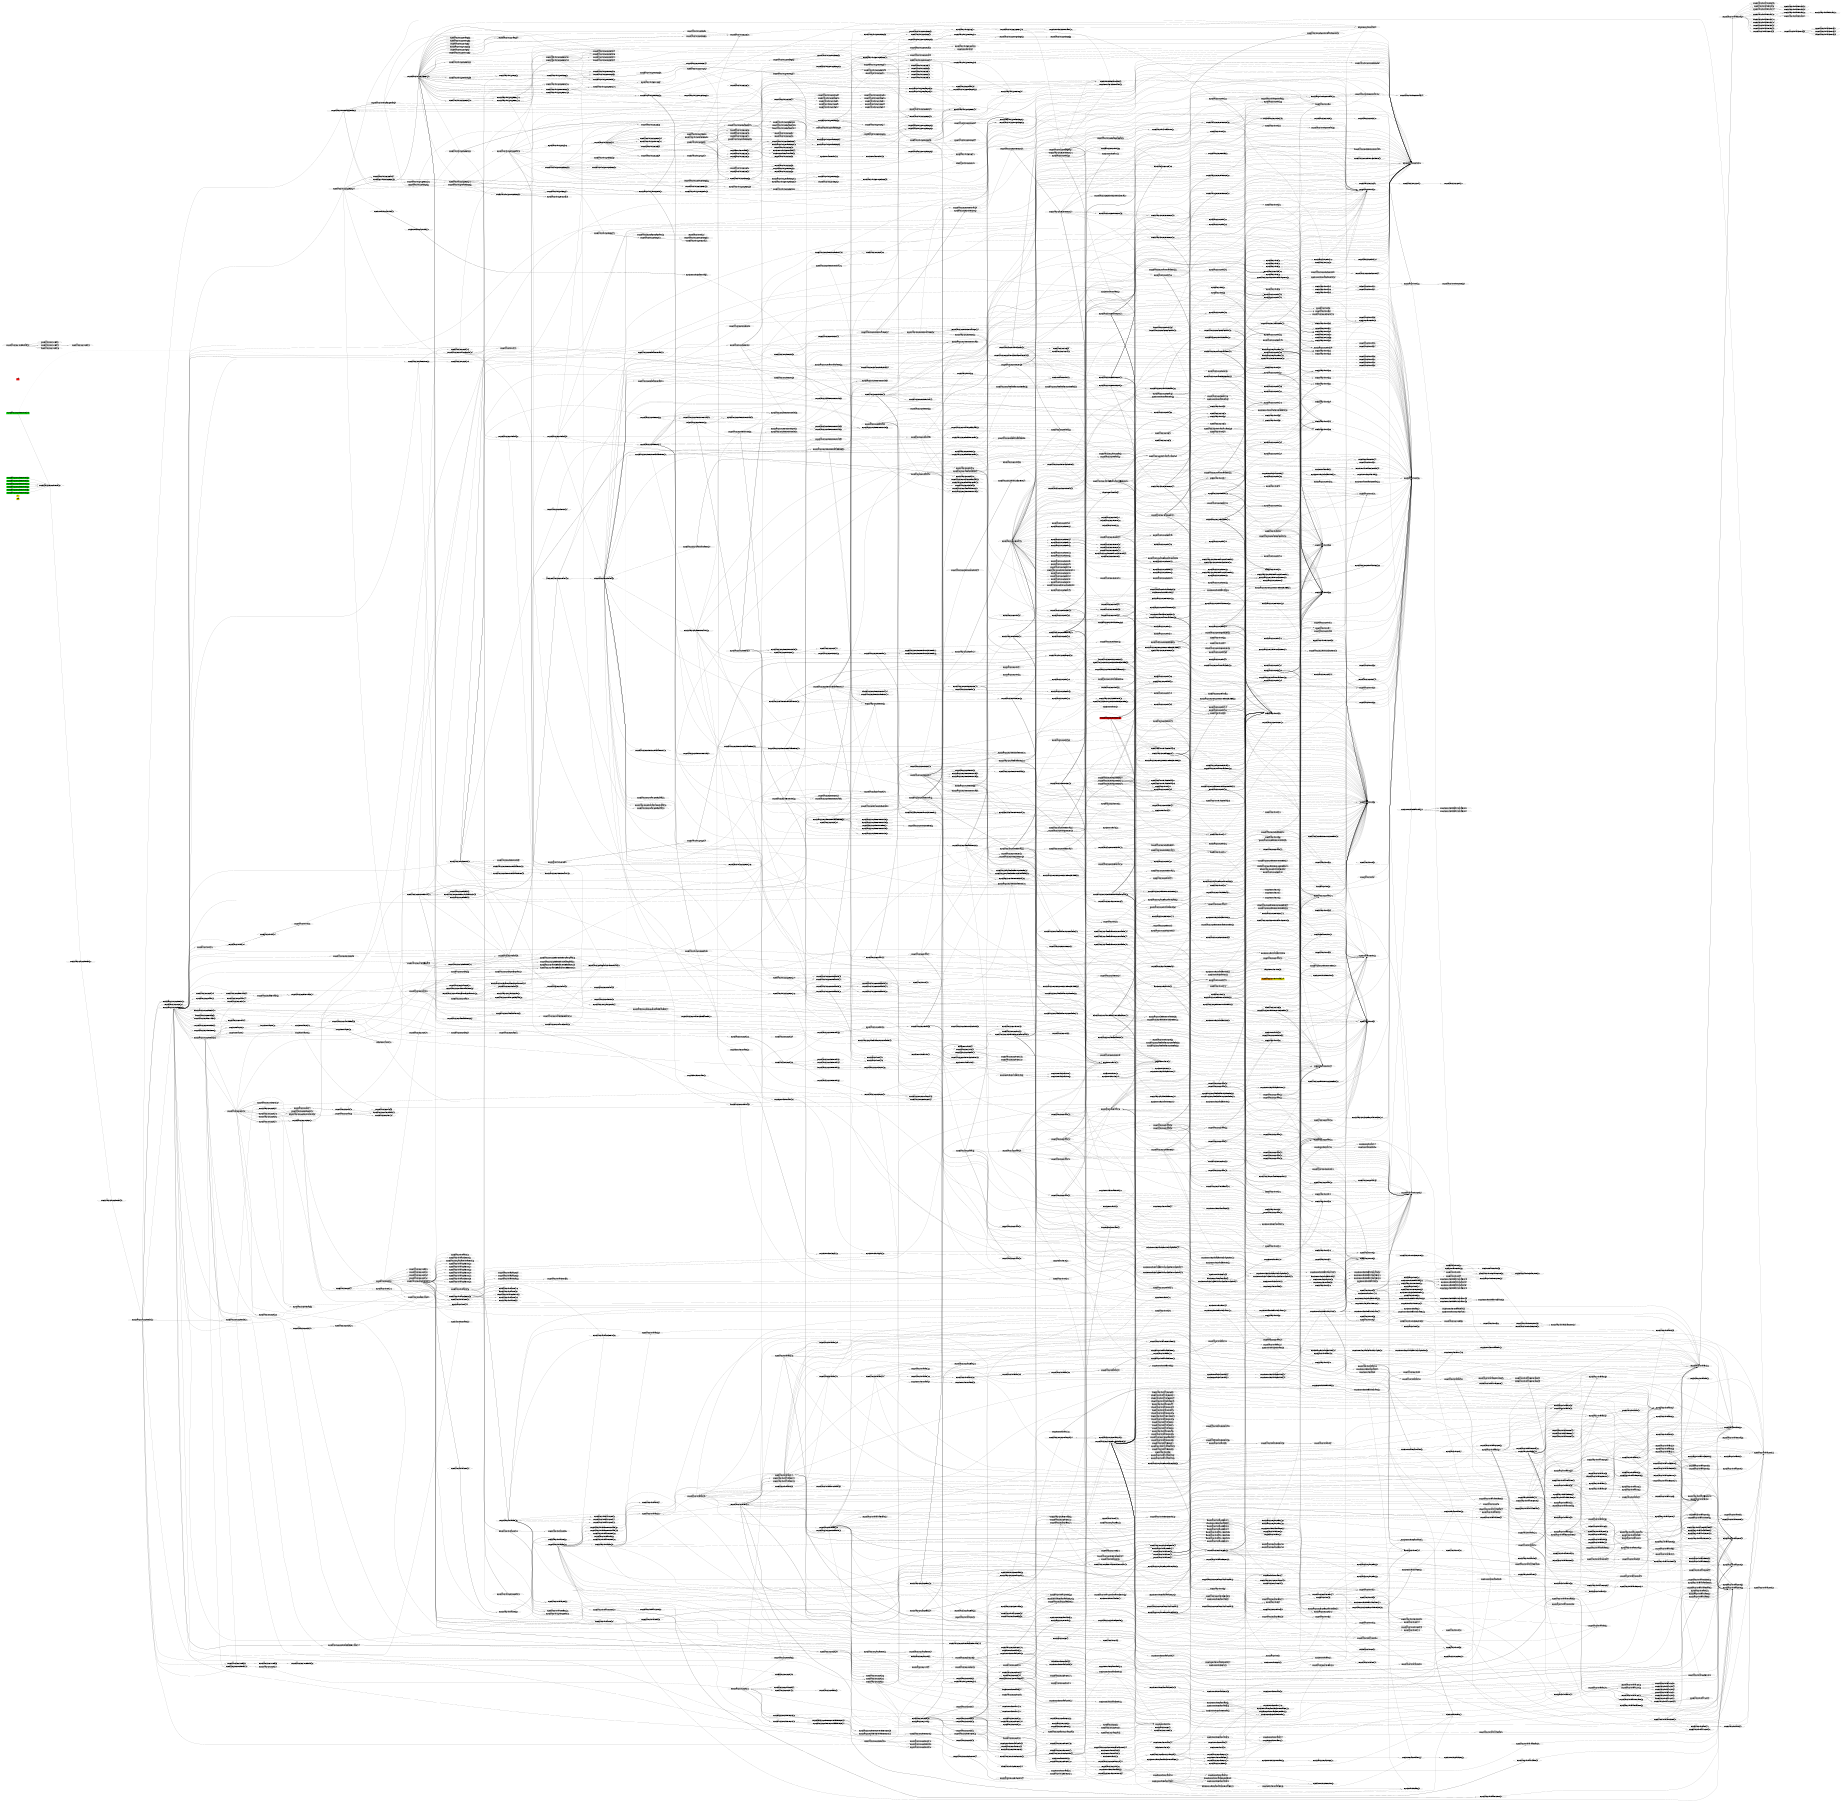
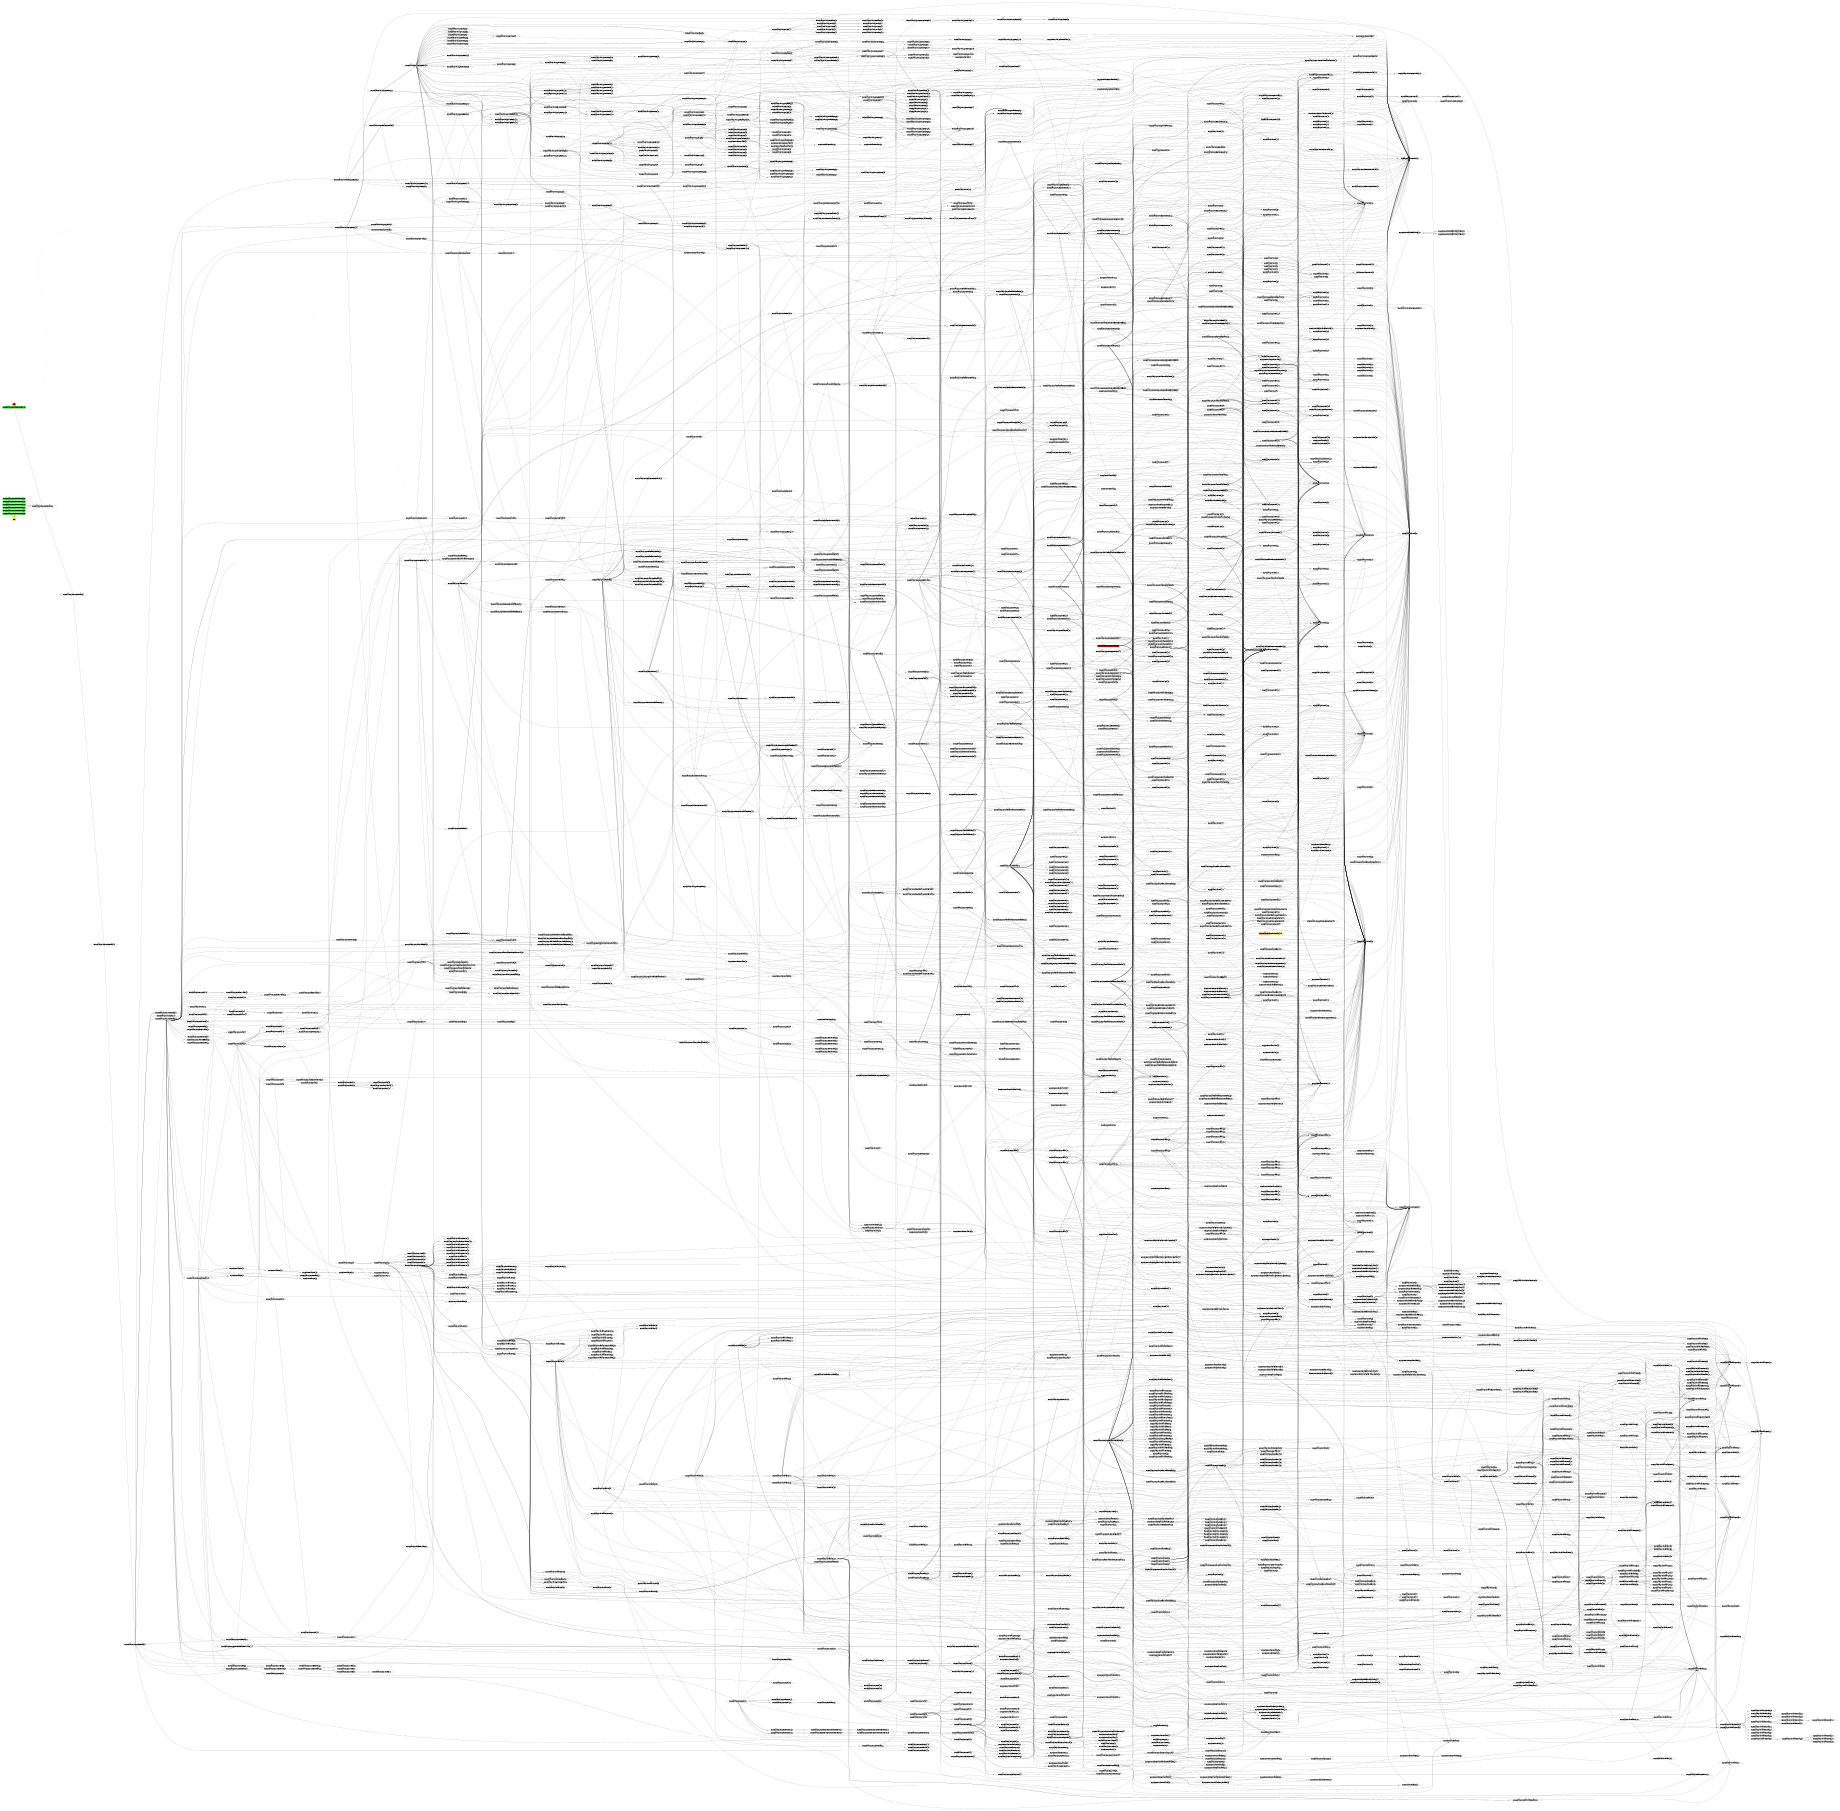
node "com.google.javascript.rhino.jdk.ModificationVisitor#58": label "com.google.javascript.rhino.jdk.ModificationVisitor#58" -> "com.google.javascript.rhino.jstype.ModificationVisitor#58"
node "javascript.google.javascript.jscomp.NodeTraversal#282": label "javascript.google.javascript.jscomp.NodeTraversal#282" -> "com.google.javascript.jscomp.NodeTraversal#282"
node "com.google.javascript.com.FunctionInjector#121": label "com.google.javascript.com.FunctionInjector#121" -> "com.google.javascript.jscomp.FunctionInjector#121"
node "com.google.javascript.rhino.head.FunctionNode#167": label "com.google.javascript.rhino.head.FunctionNode#167" -> "com.google.javascript.rhino.head.Node#167"
node "com.google.javascript.jscomp.SourceFile$Builder#391": added
